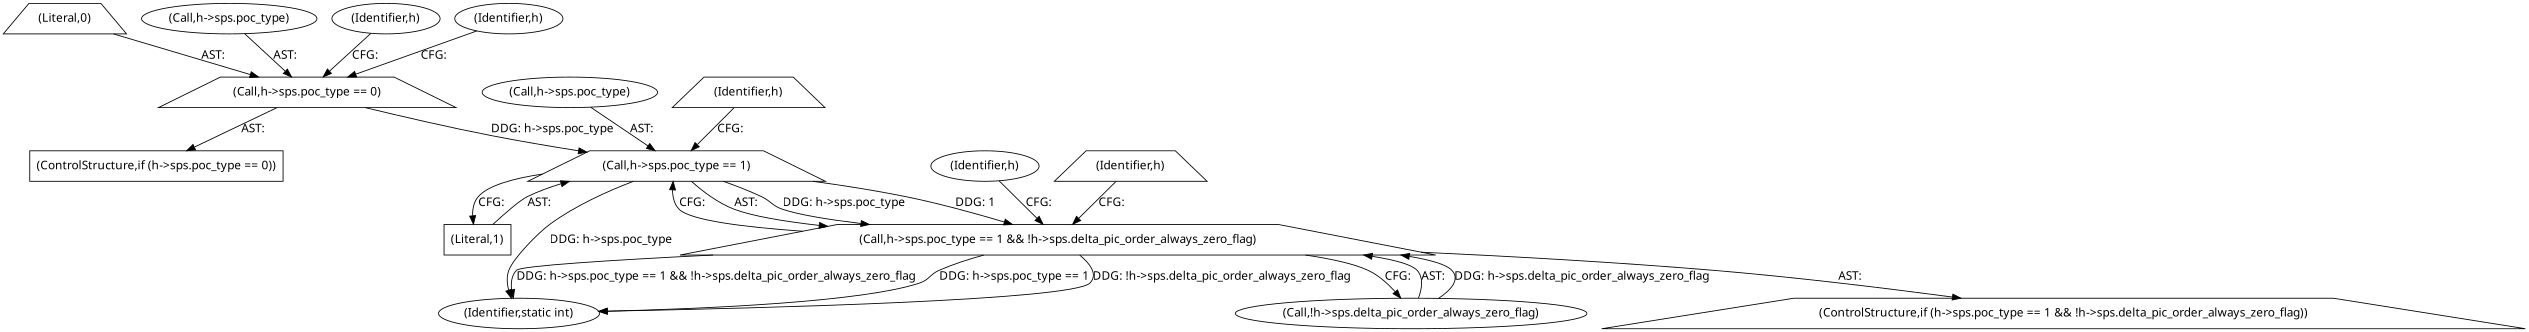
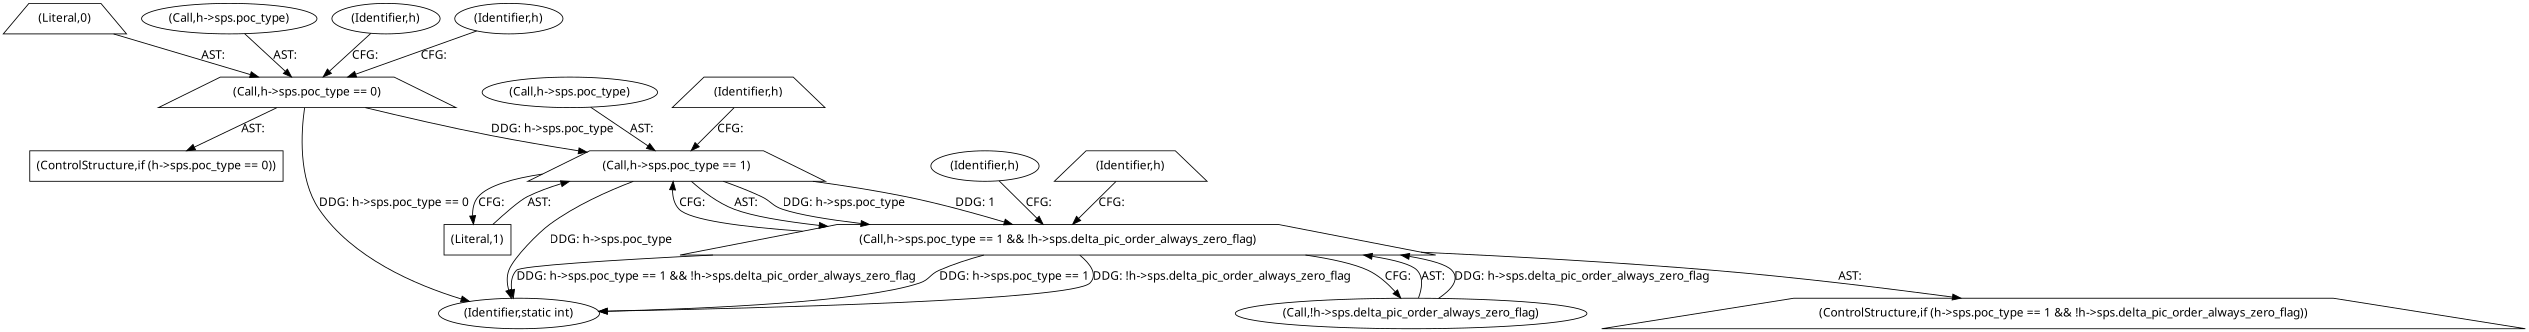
edge "(Call,h->sps.poc_type == 0)" -> "(Identifier,static int)": added, label "DDG: h->sps.poc_type == 0"
